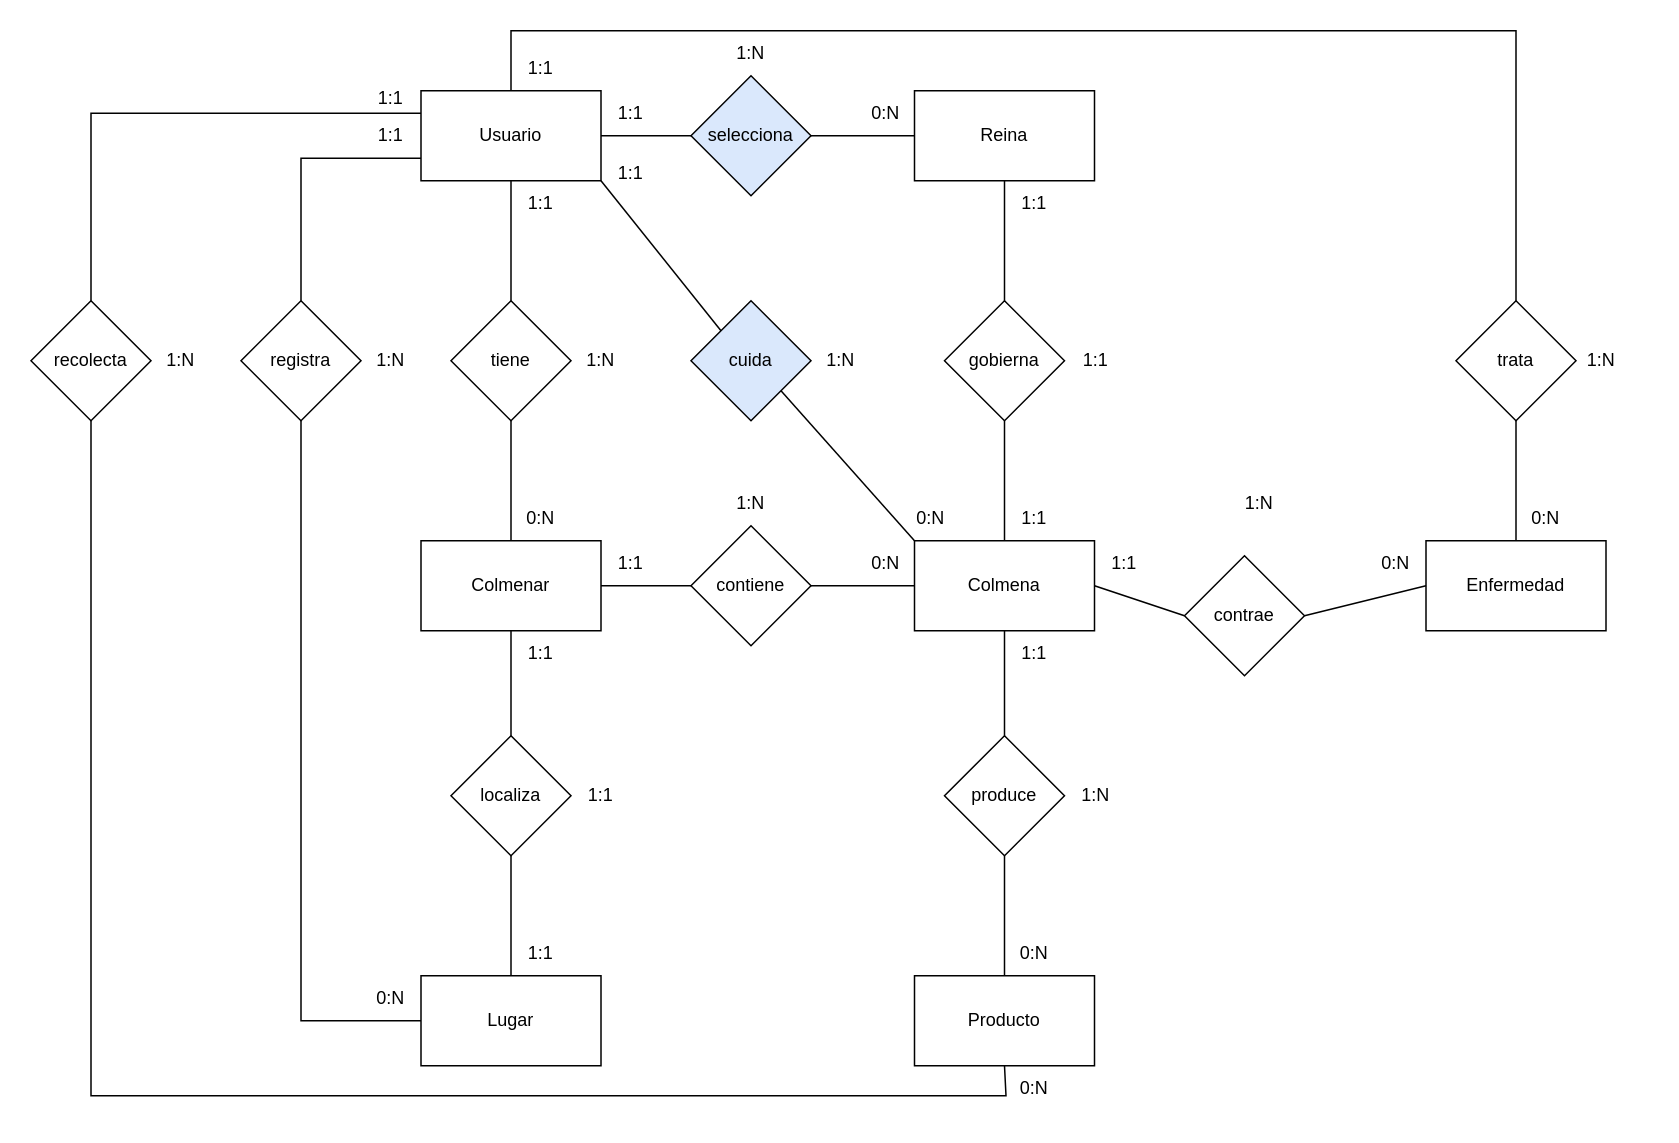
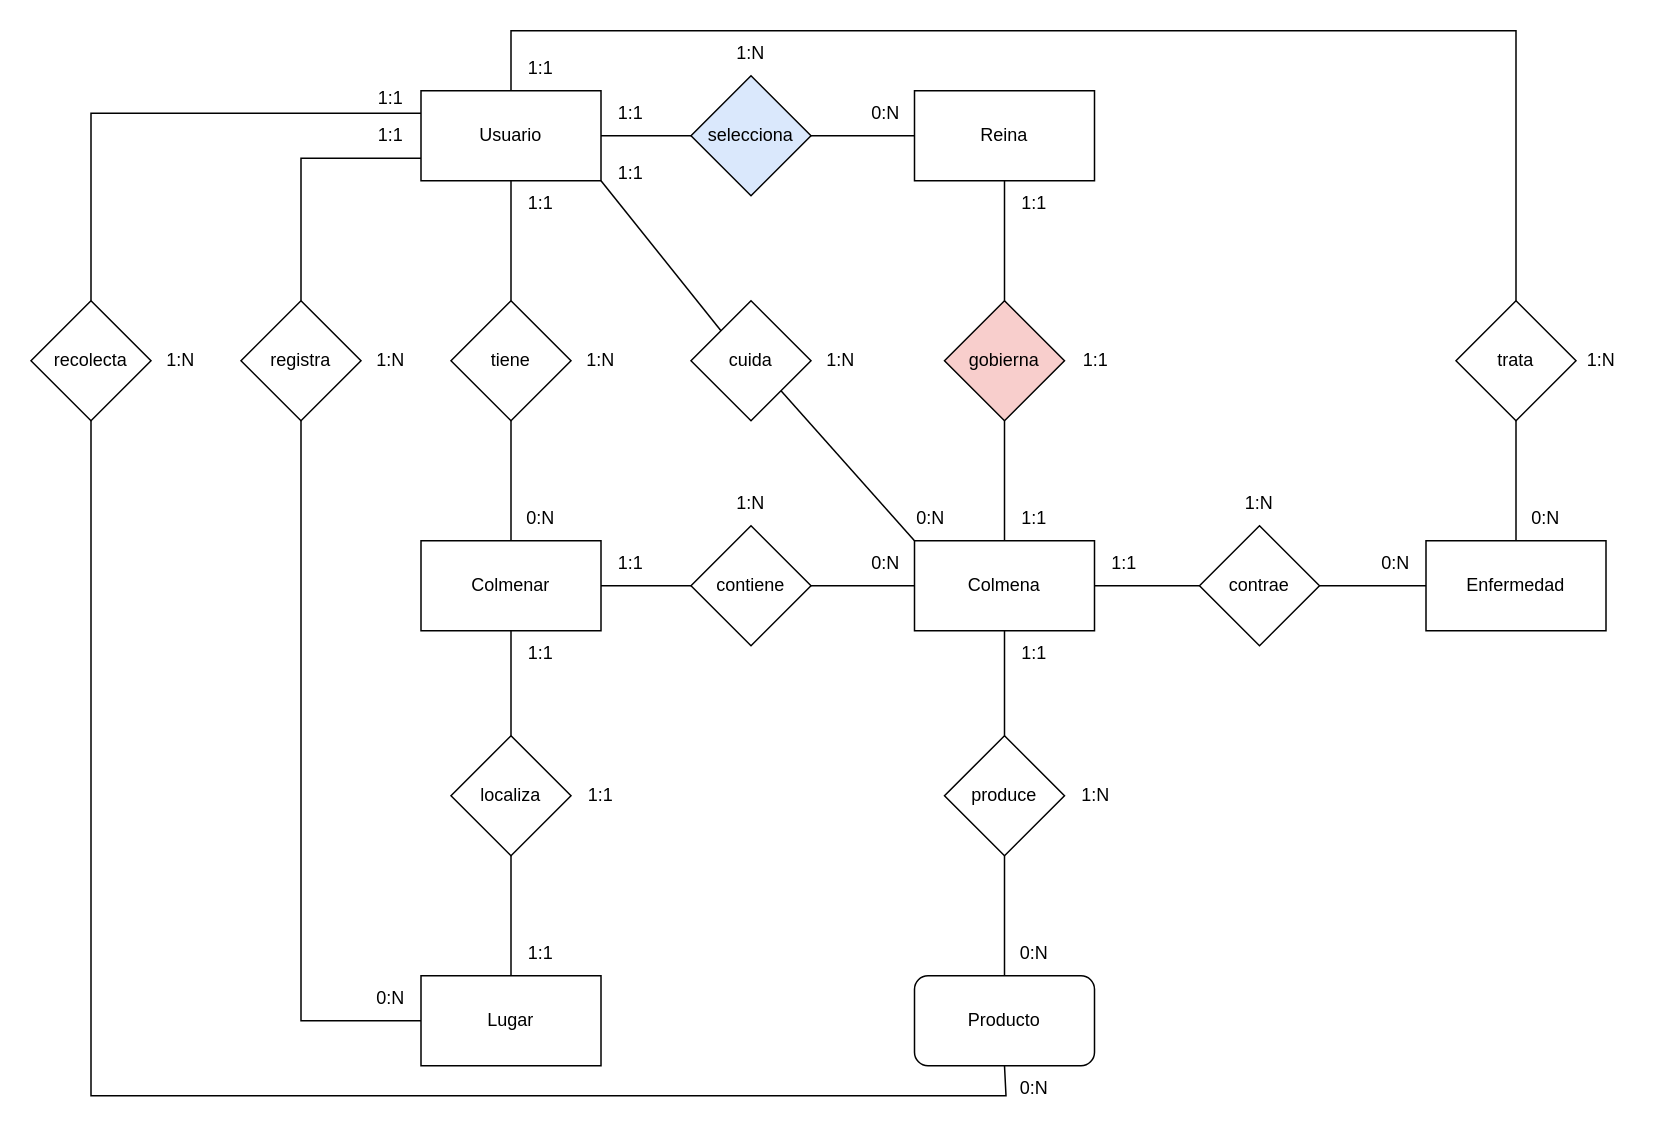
node "cuida": fillcolor #dae8fc -> #ffffff
node "gobierna": fillcolor #ffffff -> #f8cecc
node "contrae": moved (1244, 616) -> (1259, 586)
node "Producto": shape rectangle -> rounded rectangle
